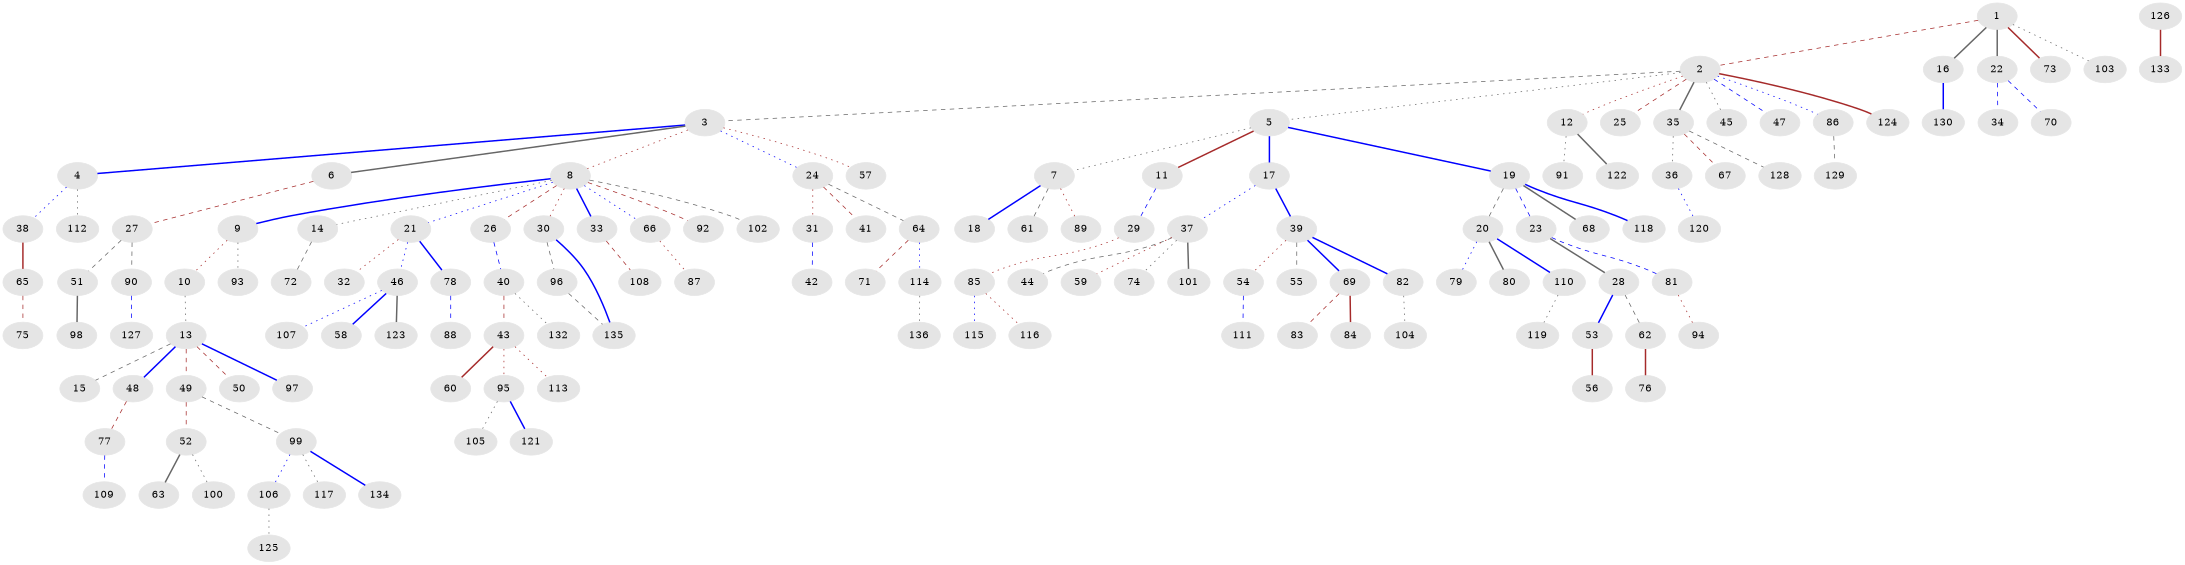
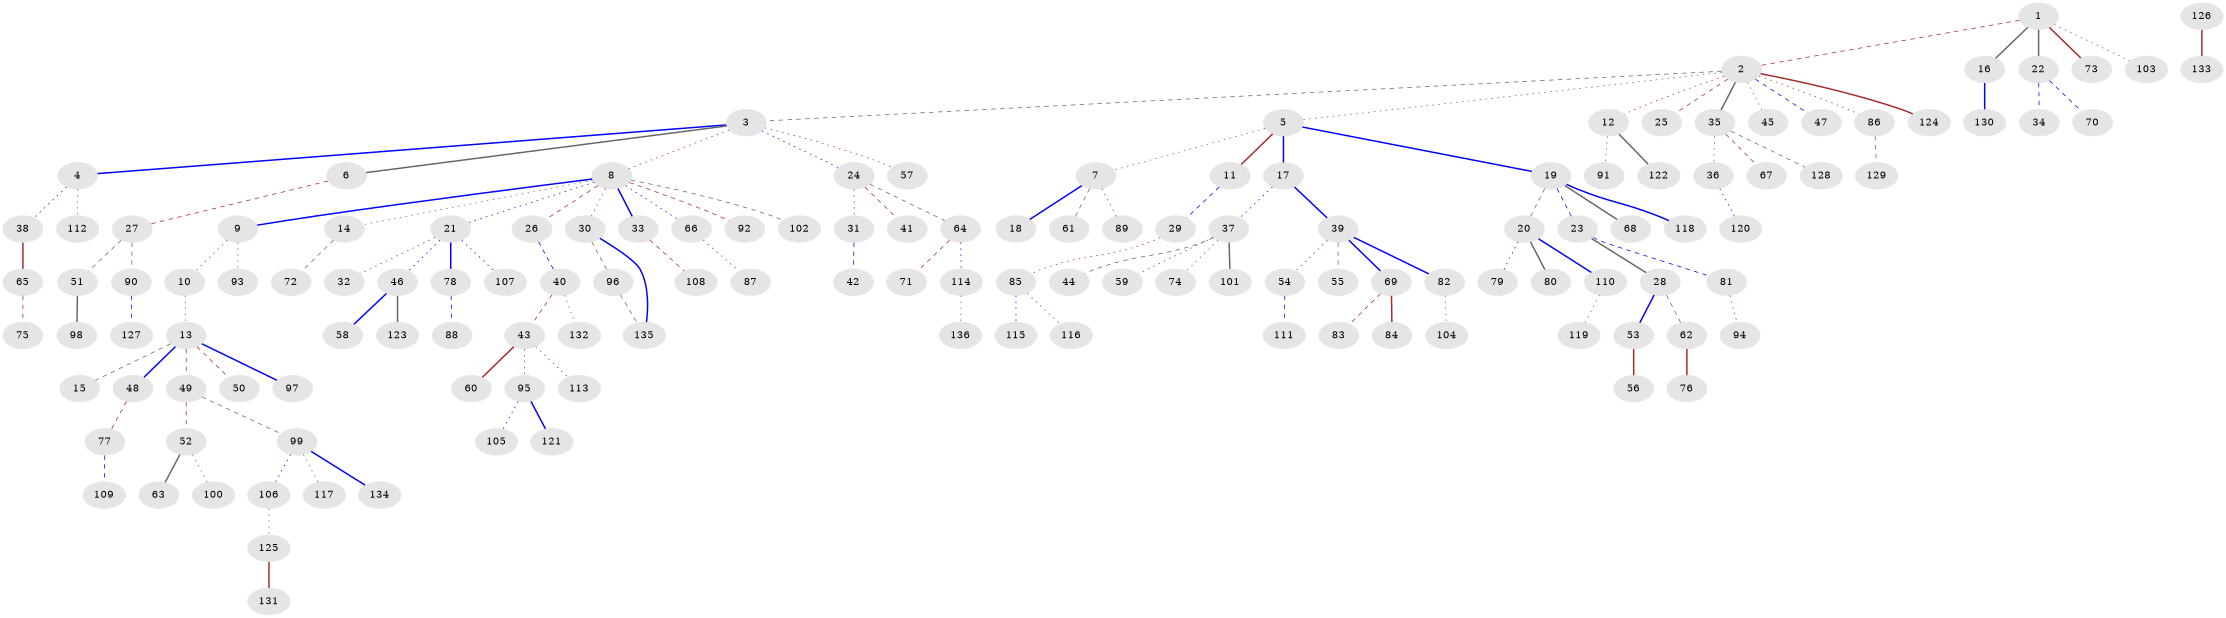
edge "2" -- "86": color blue -> brown
edge "46" -- "107": now "21" -- "107"
edge "95" -- "105": color gray40 -> blue
node "131": added
